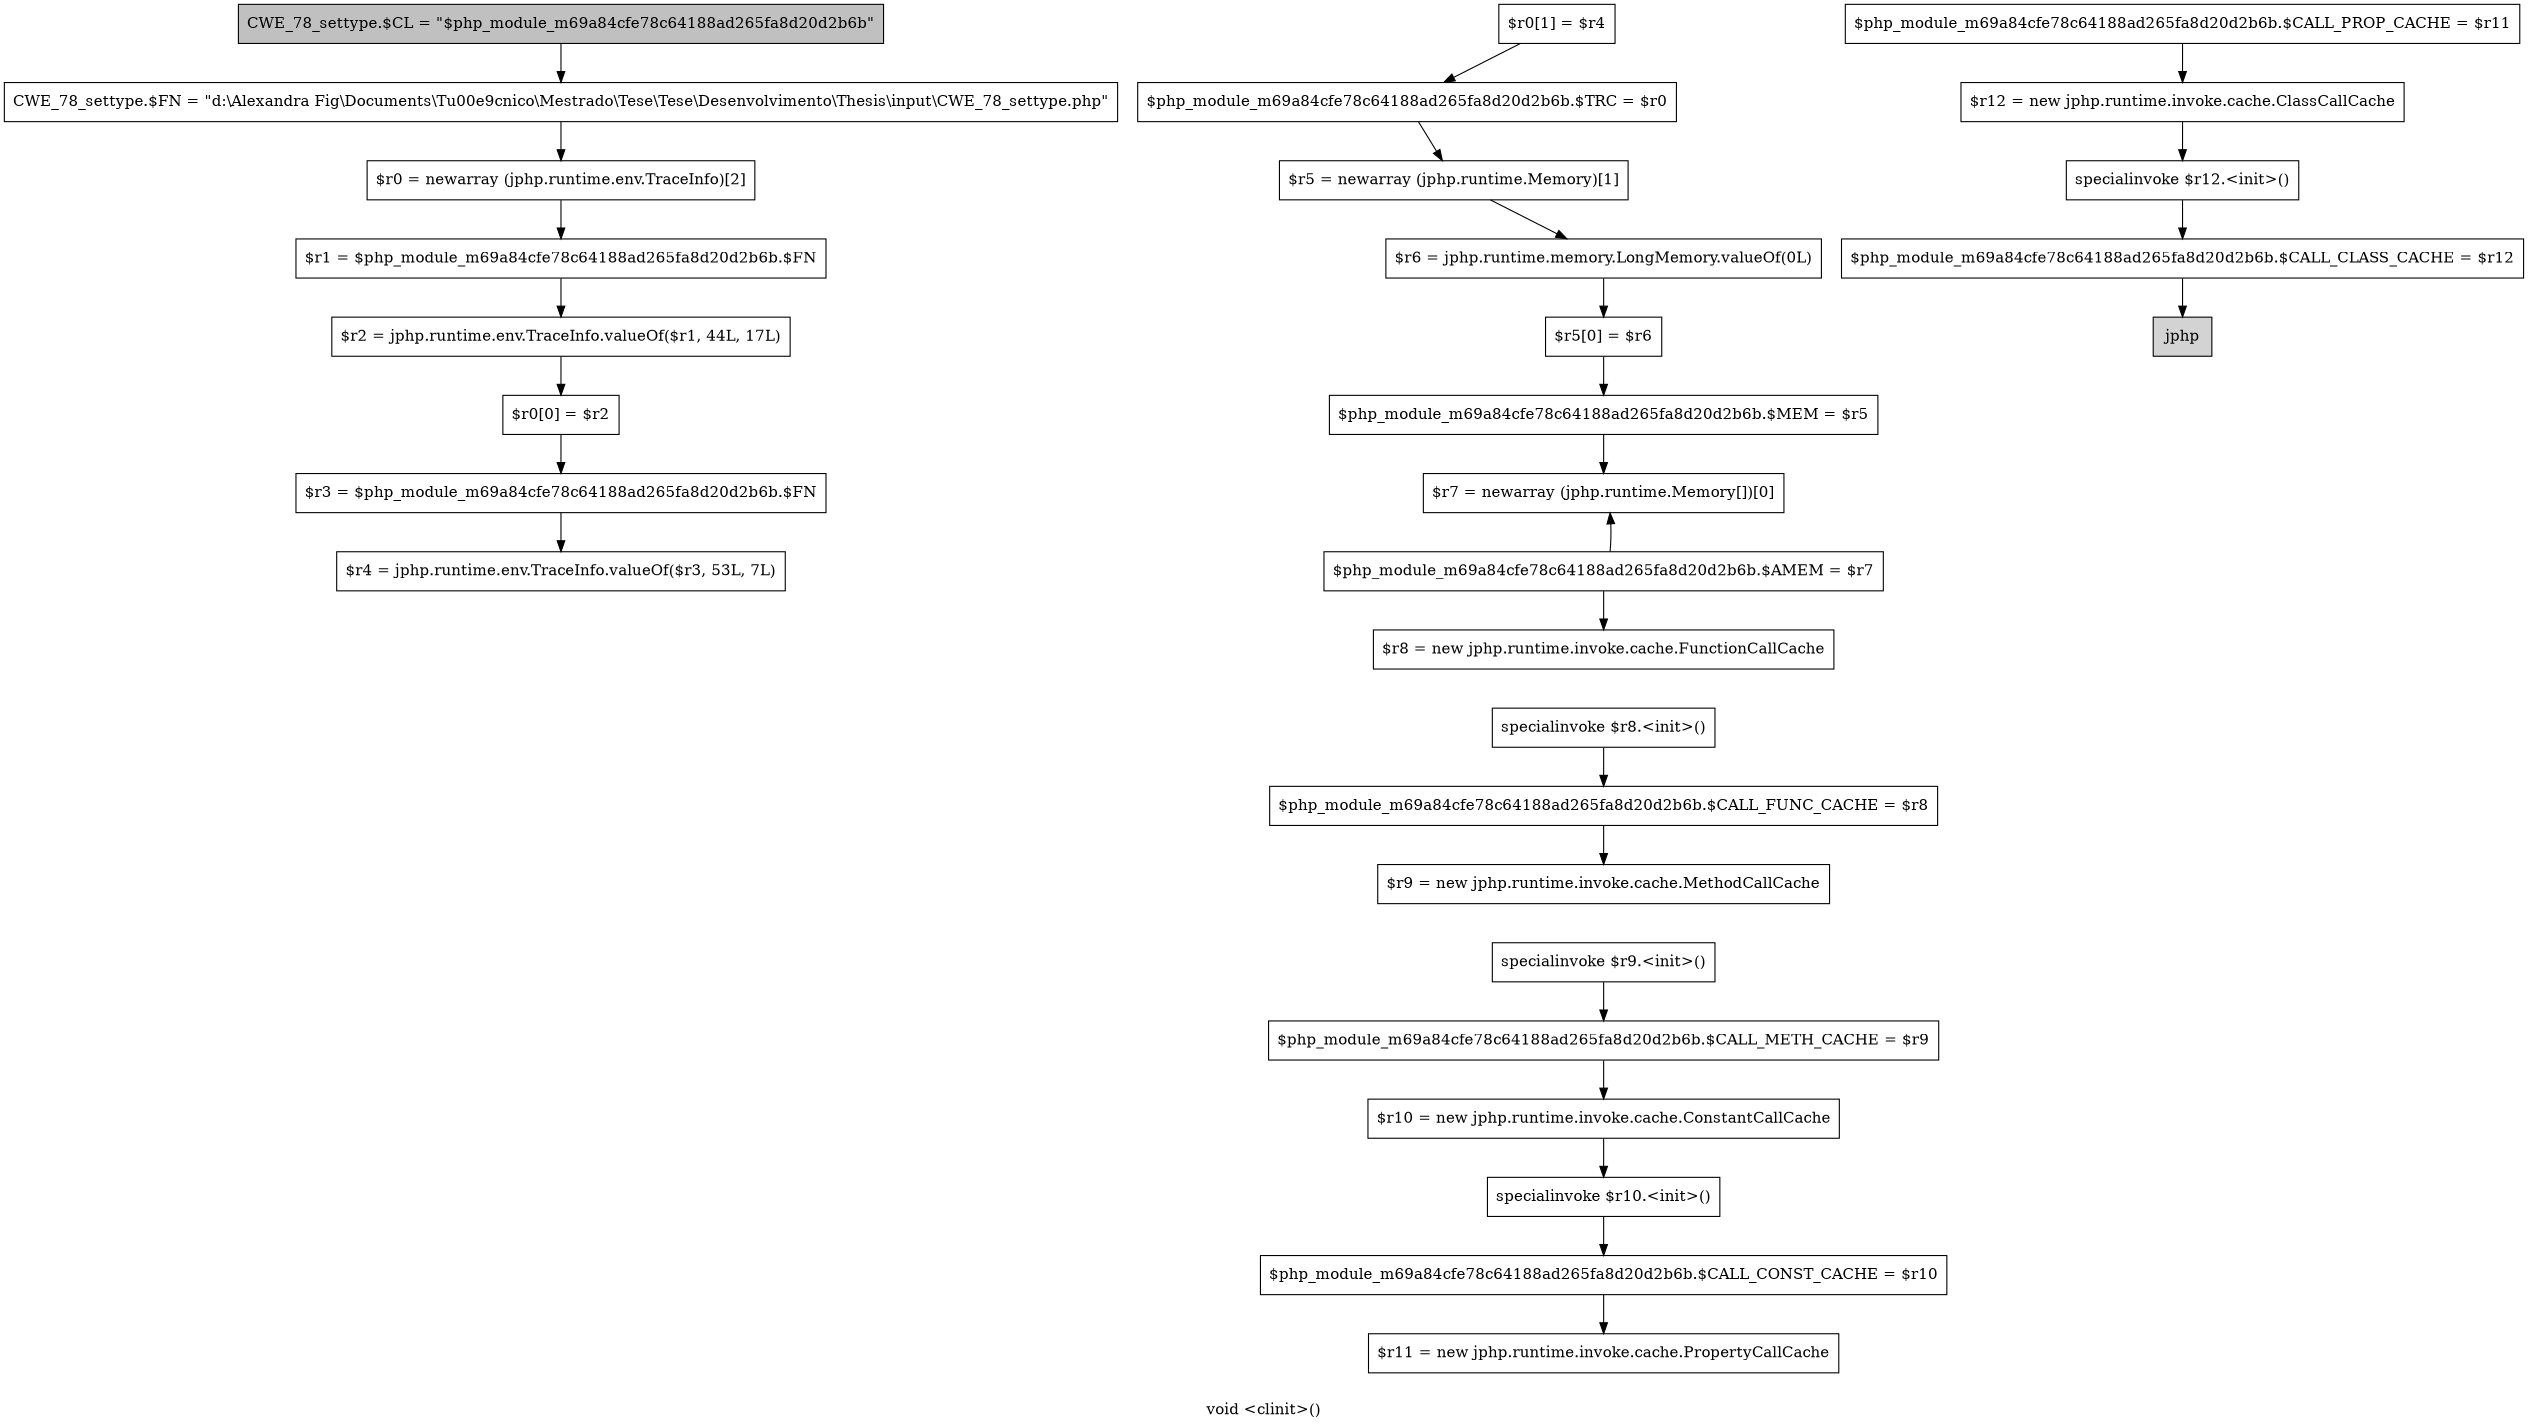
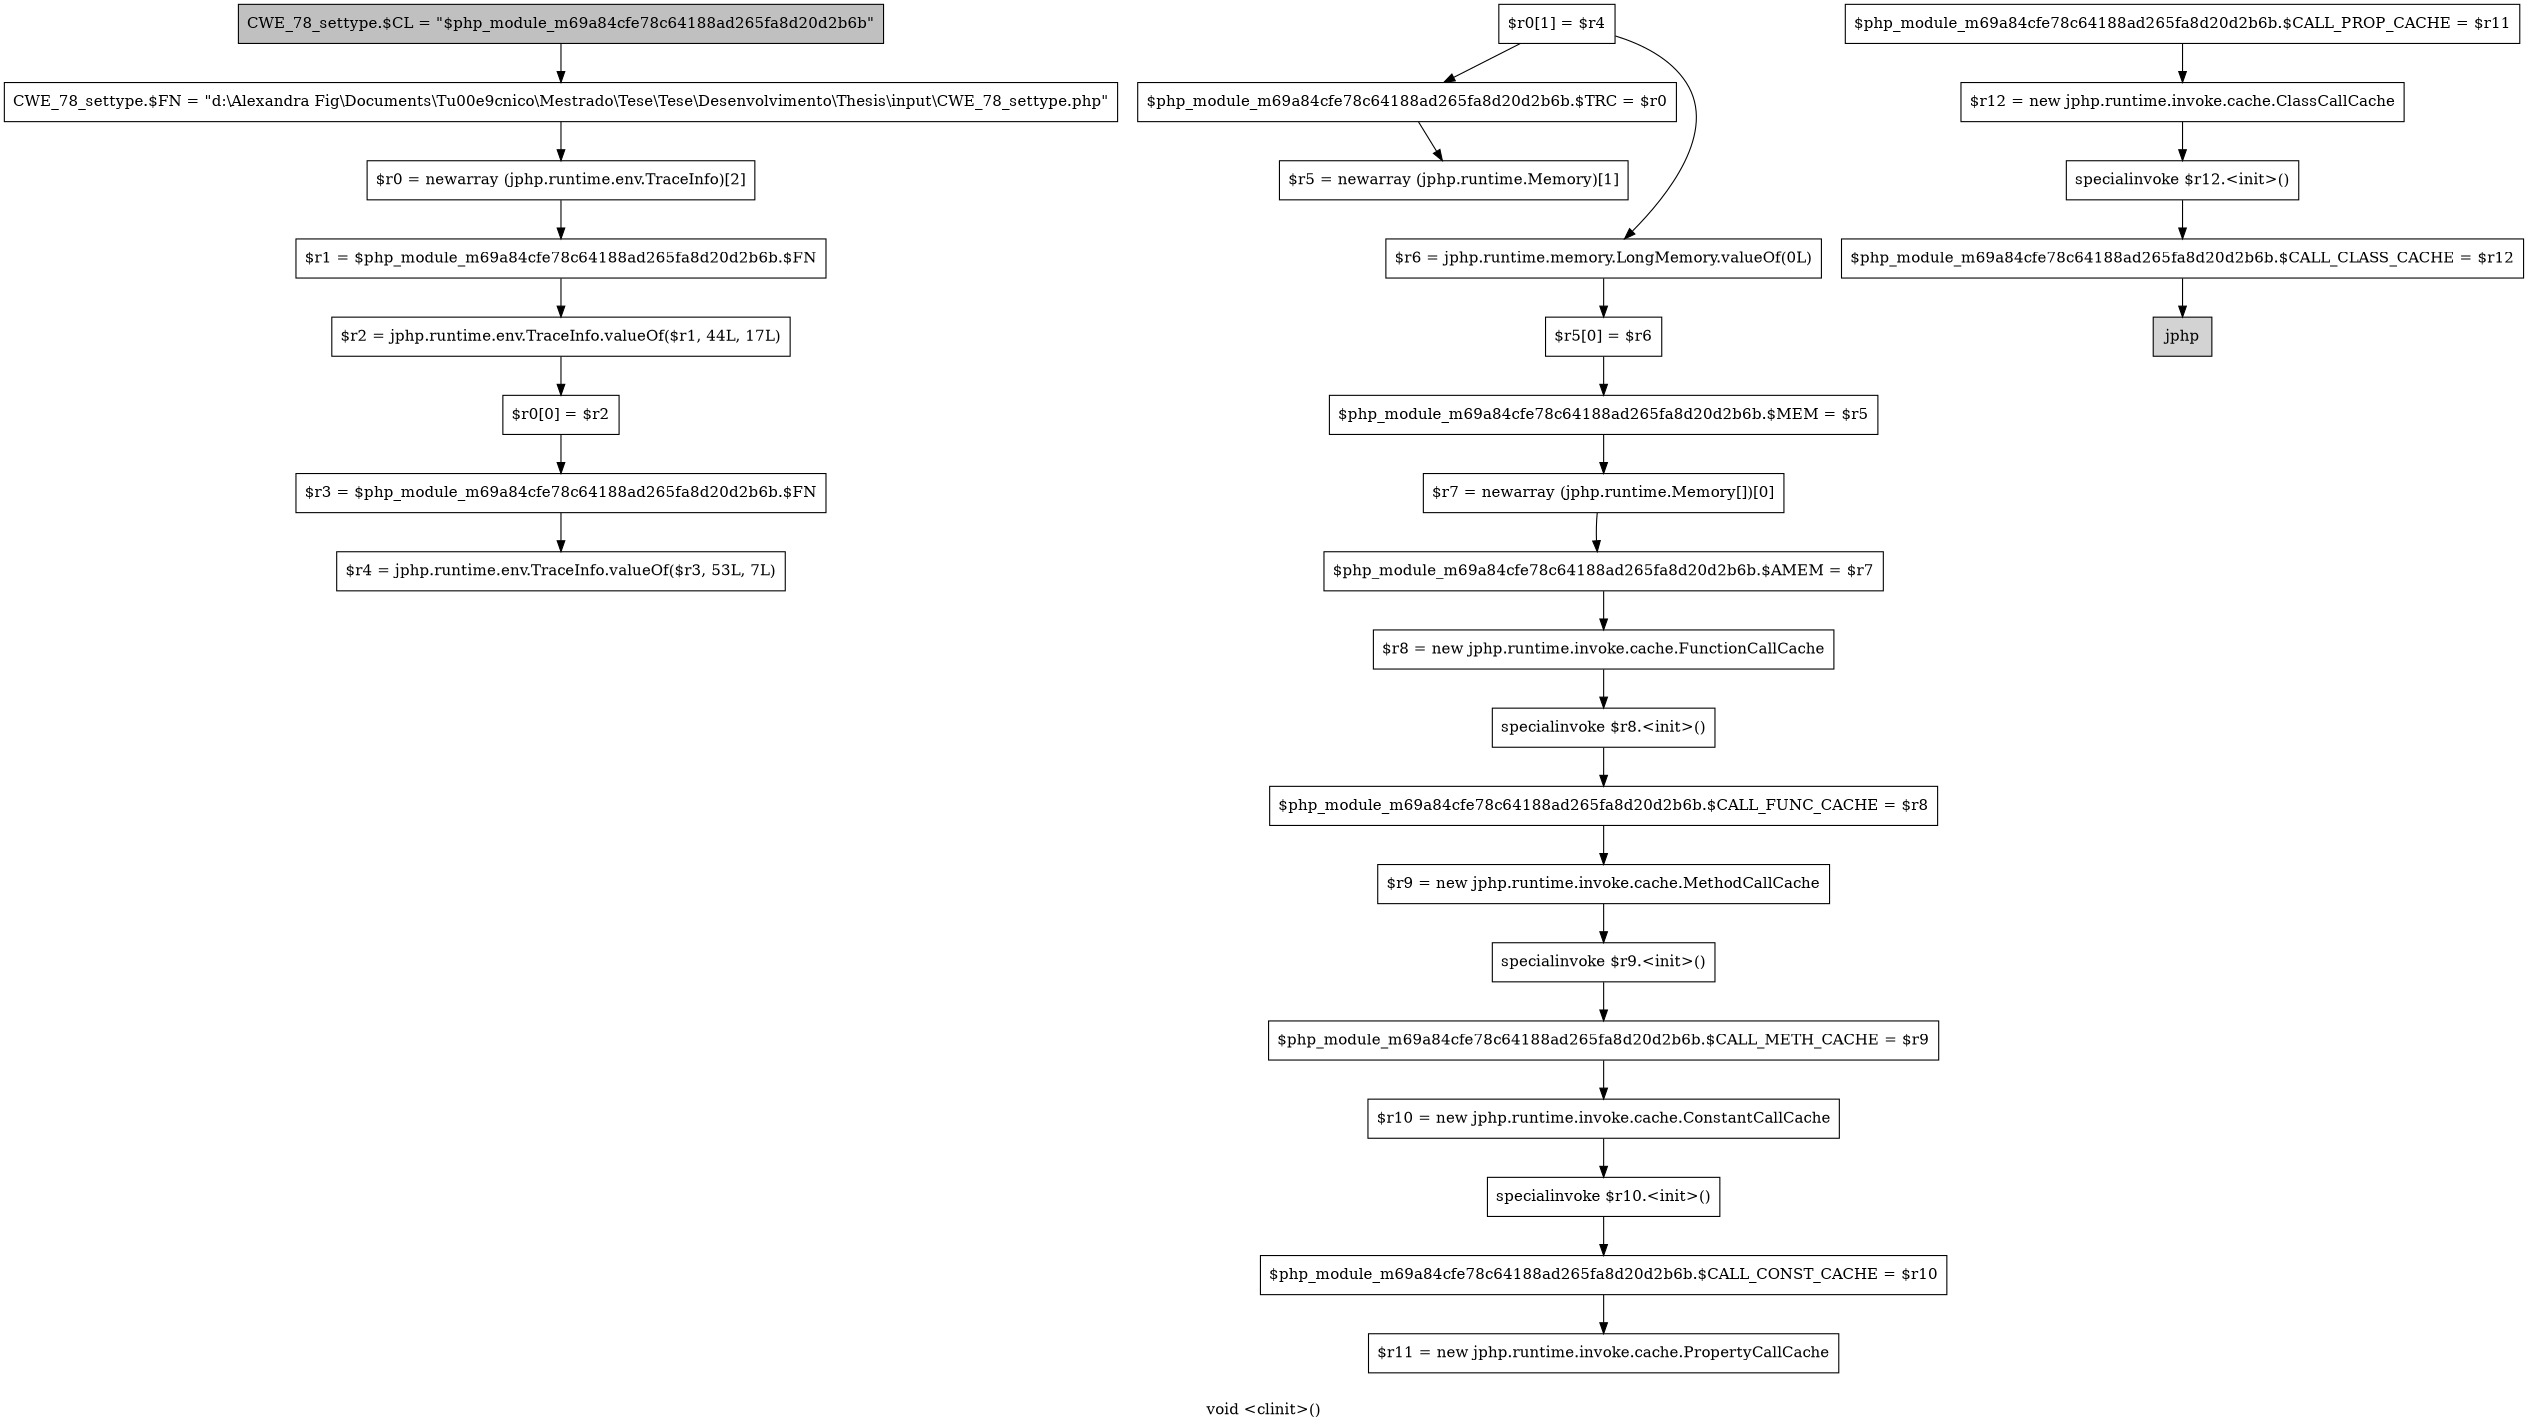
edge "$r5 = newarray (jphp.runtime.Memory)[1]" -> "$r6 = jphp.runtime.memory.LongMemory.valueOf(0L)": now "$r0[1] = $r4" -> "$r6 = jphp.runtime.memory.LongMemory.valueOf(0L)"
edge "$php_module_m69a84cfe78c64188ad265fa8d20d2b6b.$AMEM = $r7" -> "$r7 = newarray (jphp.runtime.Memory[])[0]": reversed
edge "$r8 = new jphp.runtime.invoke.cache.FunctionCallCache" -> "specialinvoke $r8.<init>()": added
edge "$r9 = new jphp.runtime.invoke.cache.MethodCallCache" -> "specialinvoke $r9.<init>()": added
